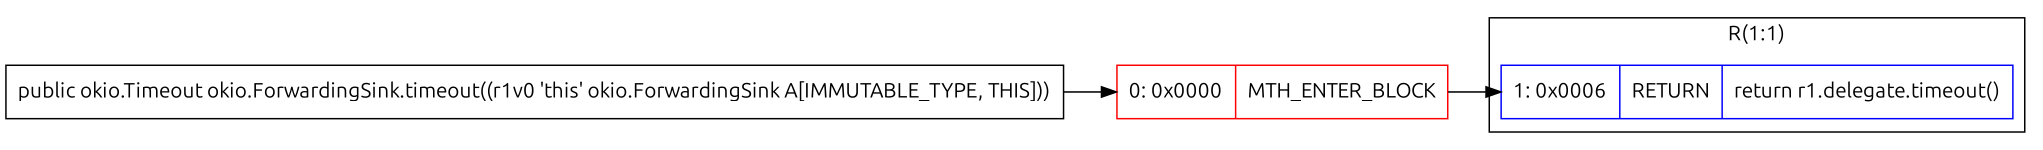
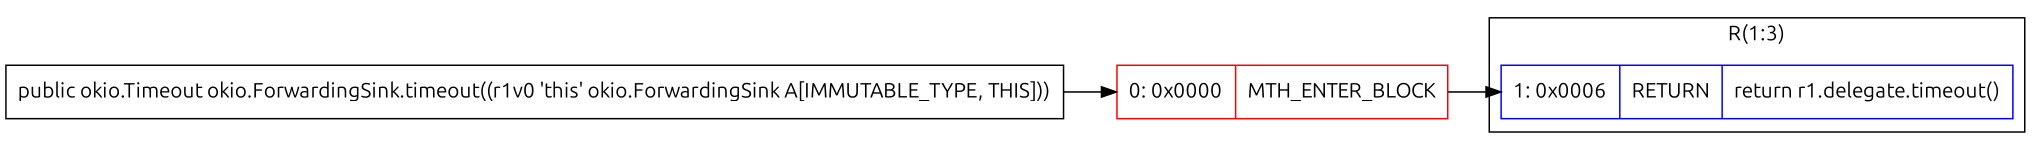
cluster "R(1:1)": label "R(1:1)" -> "R(1:3)"
